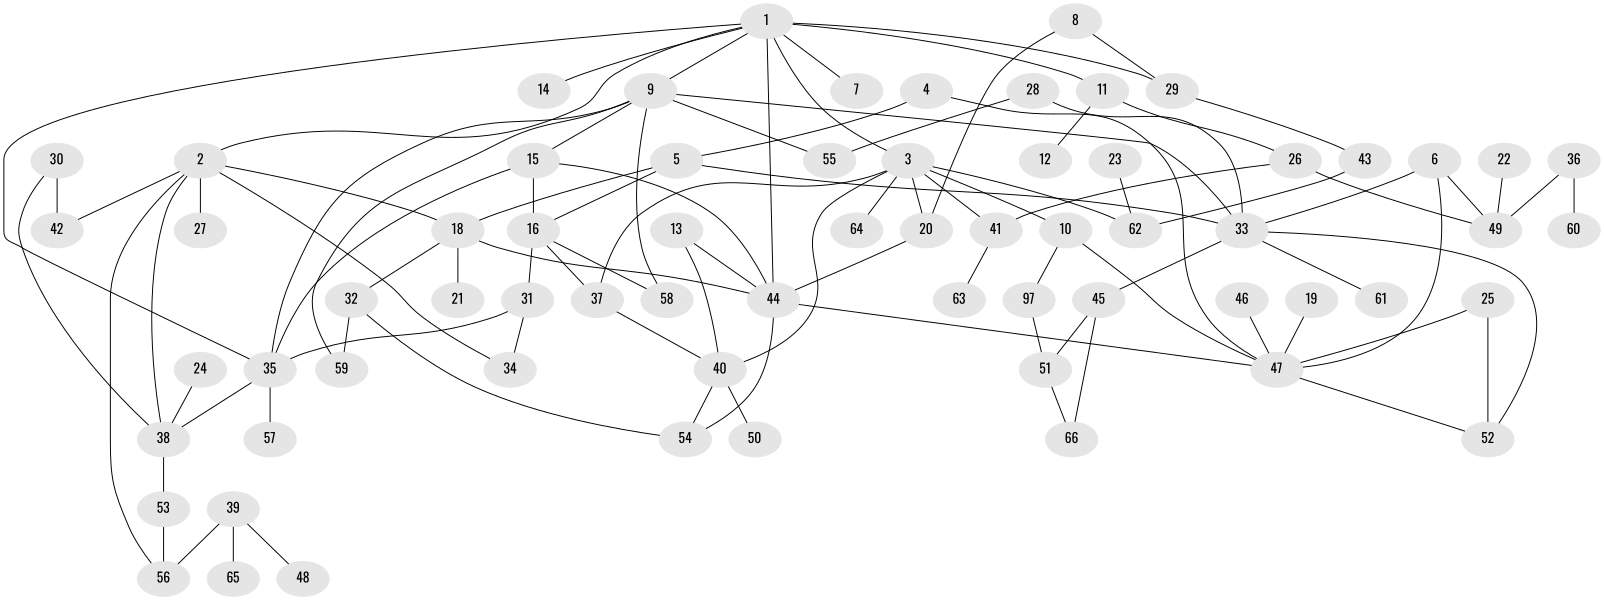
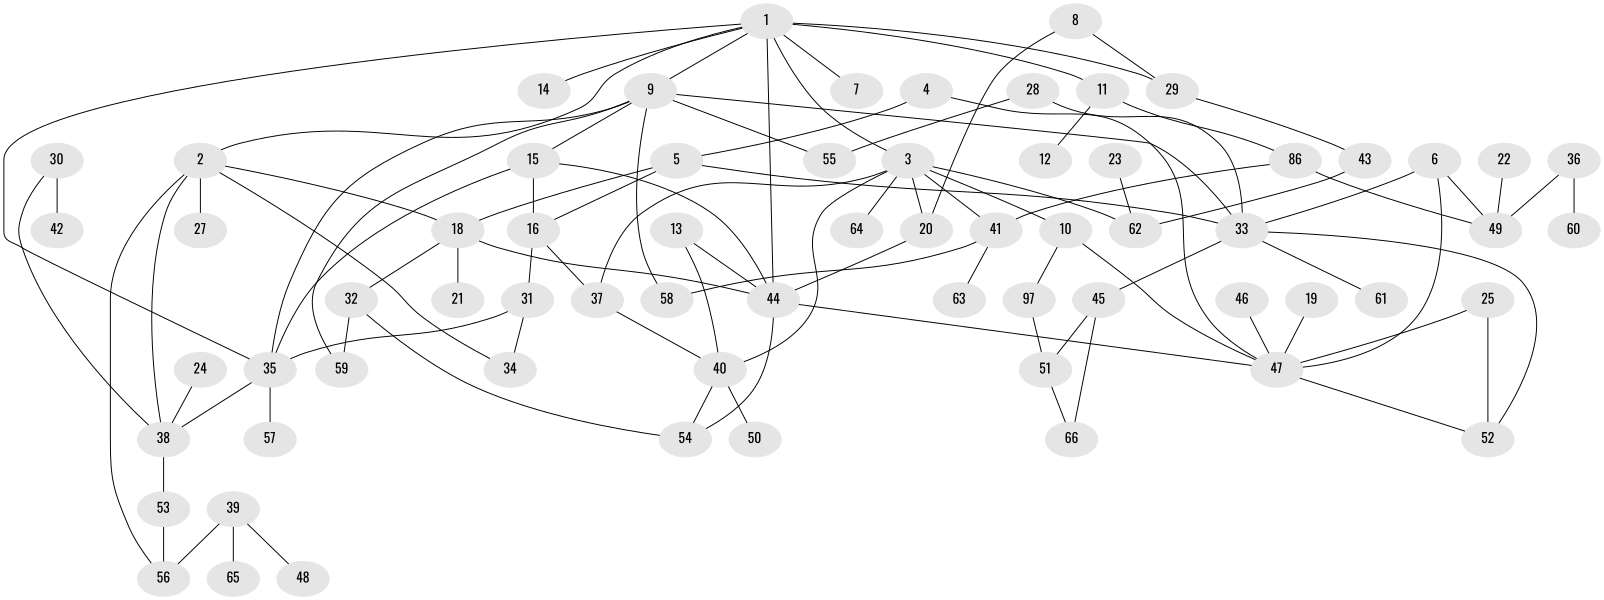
node "26": label "26" -> "86"
edge "2" -- "42": removed
edge "16" -- "58": now "41" -- "58"
